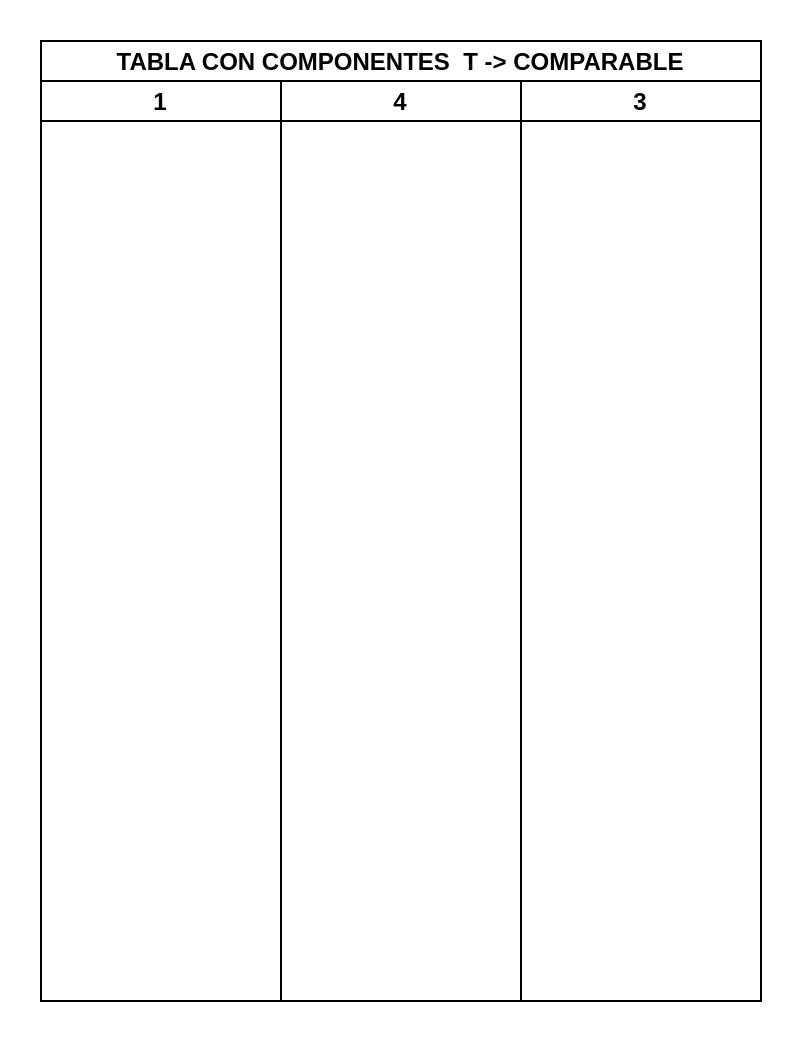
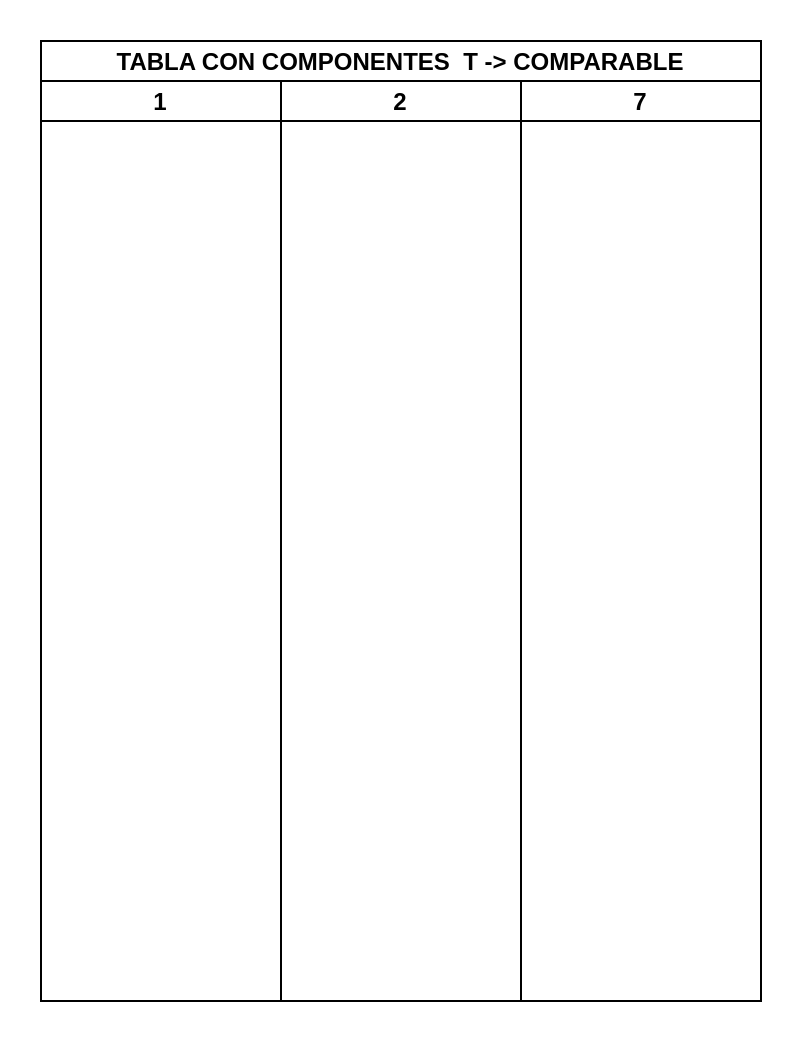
node "4": label "4" -> "2"
node "3": label "3" -> "7"
